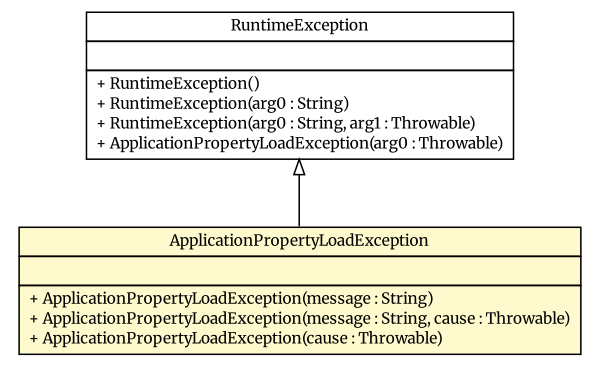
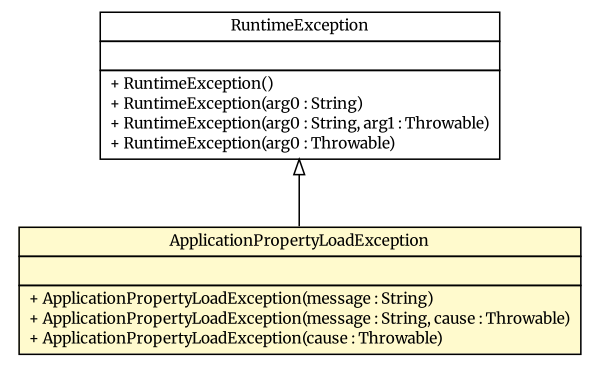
node "RuntimeException": text "+ ApplicationPropertyLoadException(arg0 : Throwable)" -> "+ RuntimeException(arg0 : Throwable)"
